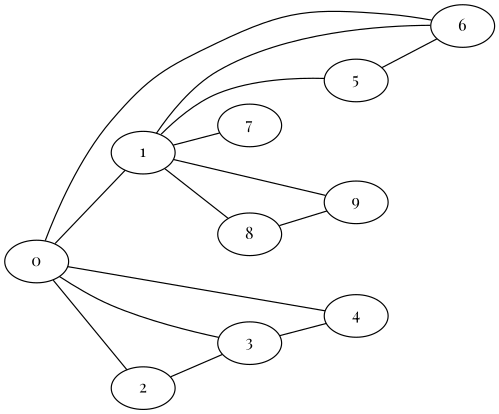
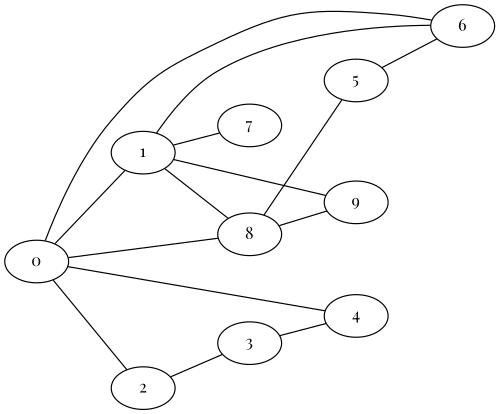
edge "5" -- "1": now "5" -- "8"
edge "0" -- "3": now "0" -- "8"
